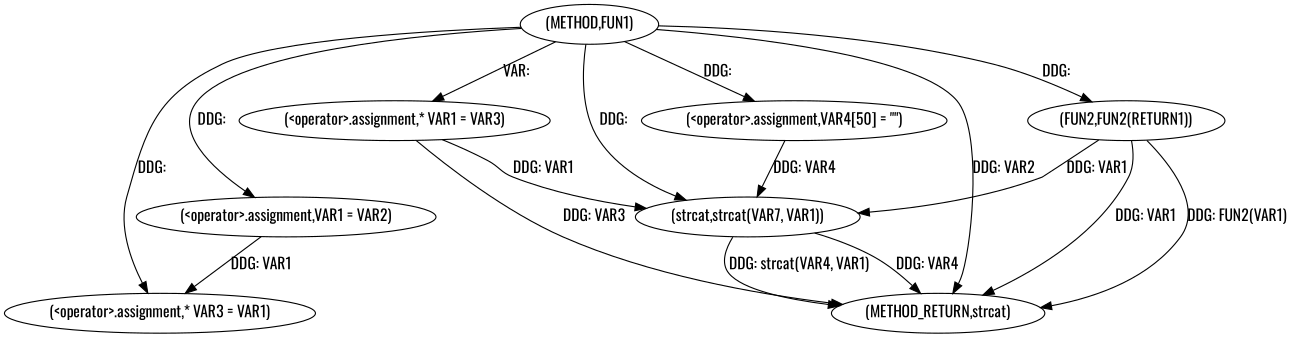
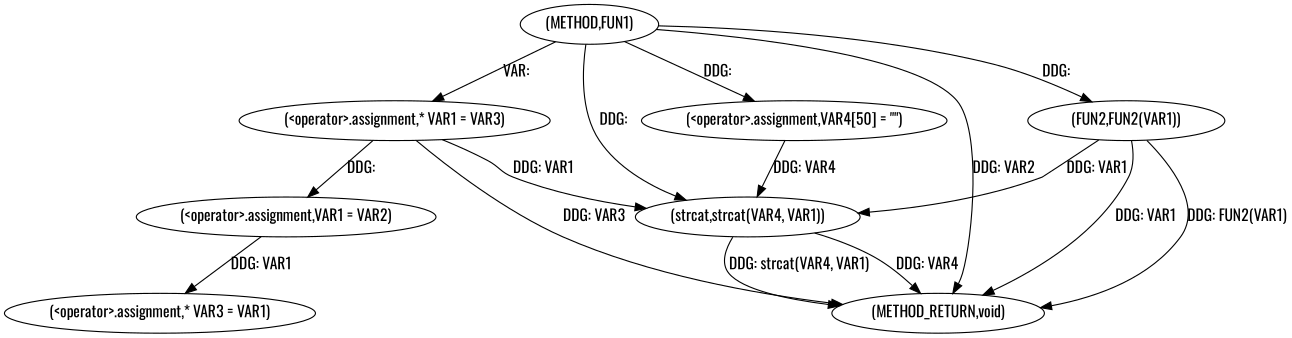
edge "(METHOD,FUN1)" -> "(<operator>.assignment,* VAR3 = VAR1)": removed, label "DDG:"
edge "(METHOD,FUN1)" -> "(<operator>.assignment,VAR1 = VAR2)": now "(<operator>.assignment,* VAR1 = VAR3)" -> "(<operator>.assignment,VAR1 = VAR2)"
node "(FUN2,FUN2(RETURN1))": label "(FUN2,FUN2(RETURN1))" -> "(FUN2,FUN2(VAR1))"
node "(strcat,strcat(VAR7, VAR1))": label "(strcat,strcat(VAR7, VAR1))" -> "(strcat,strcat(VAR4, VAR1))"
node "(METHOD_RETURN,strcat)": label "(METHOD_RETURN,strcat)" -> "(METHOD_RETURN,void)"
